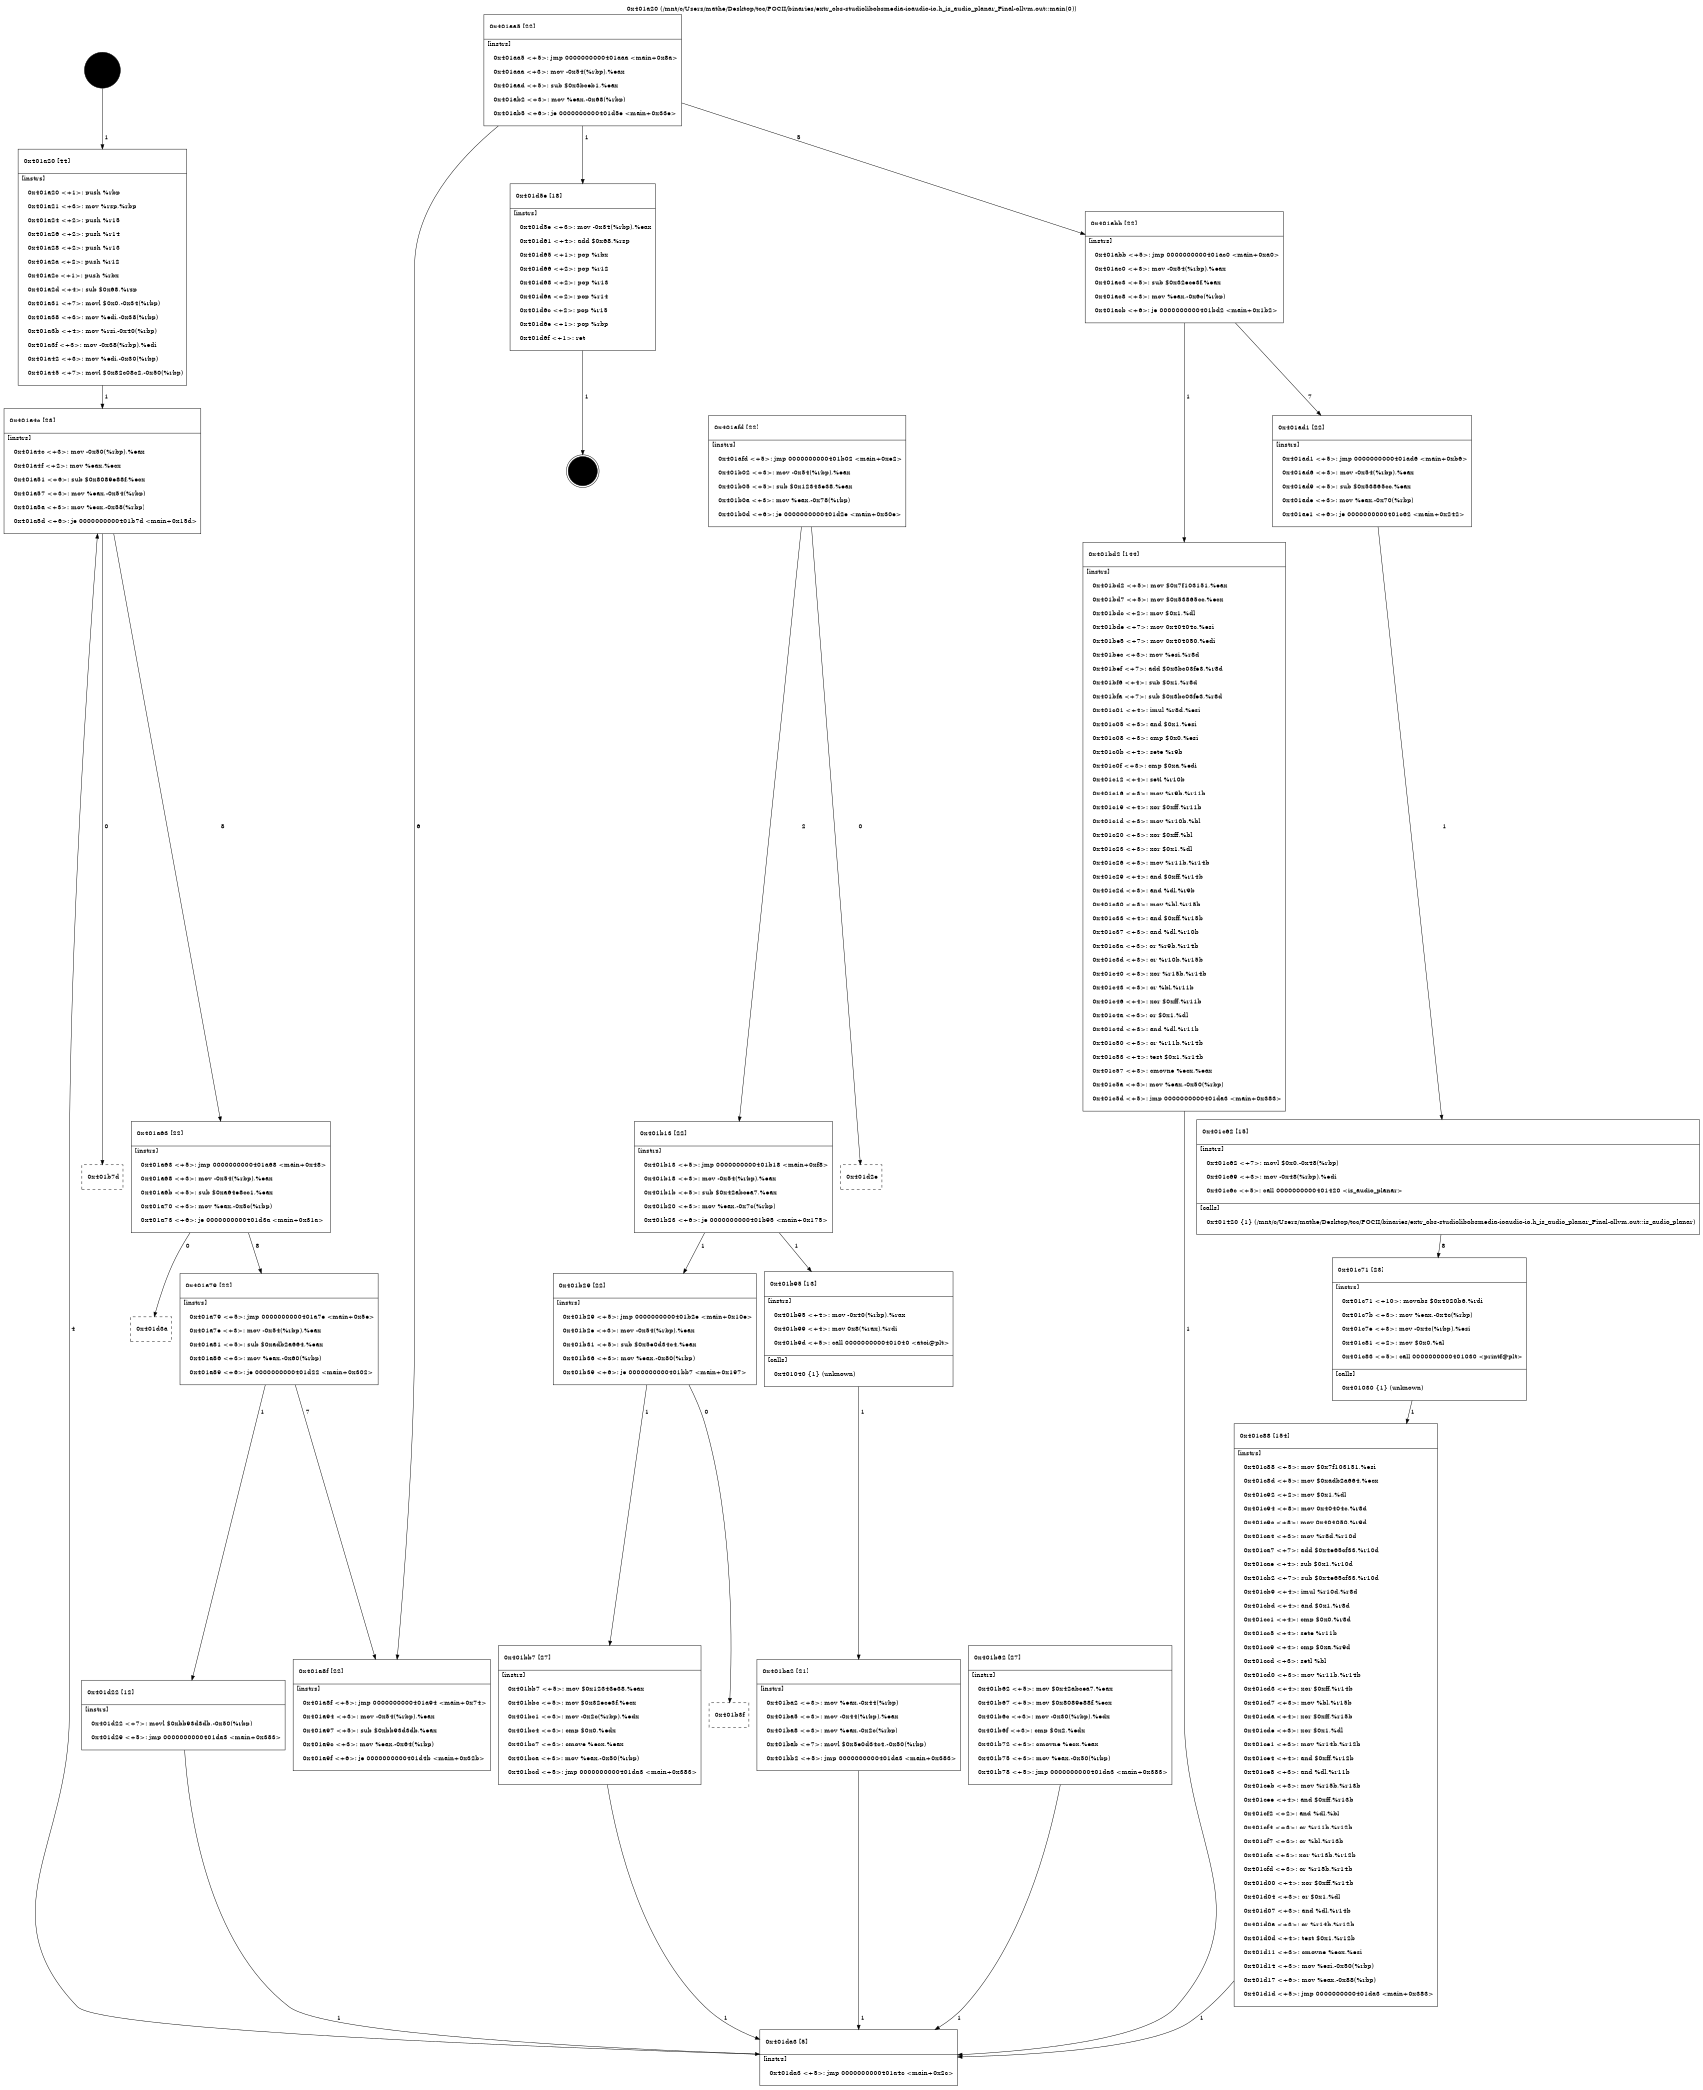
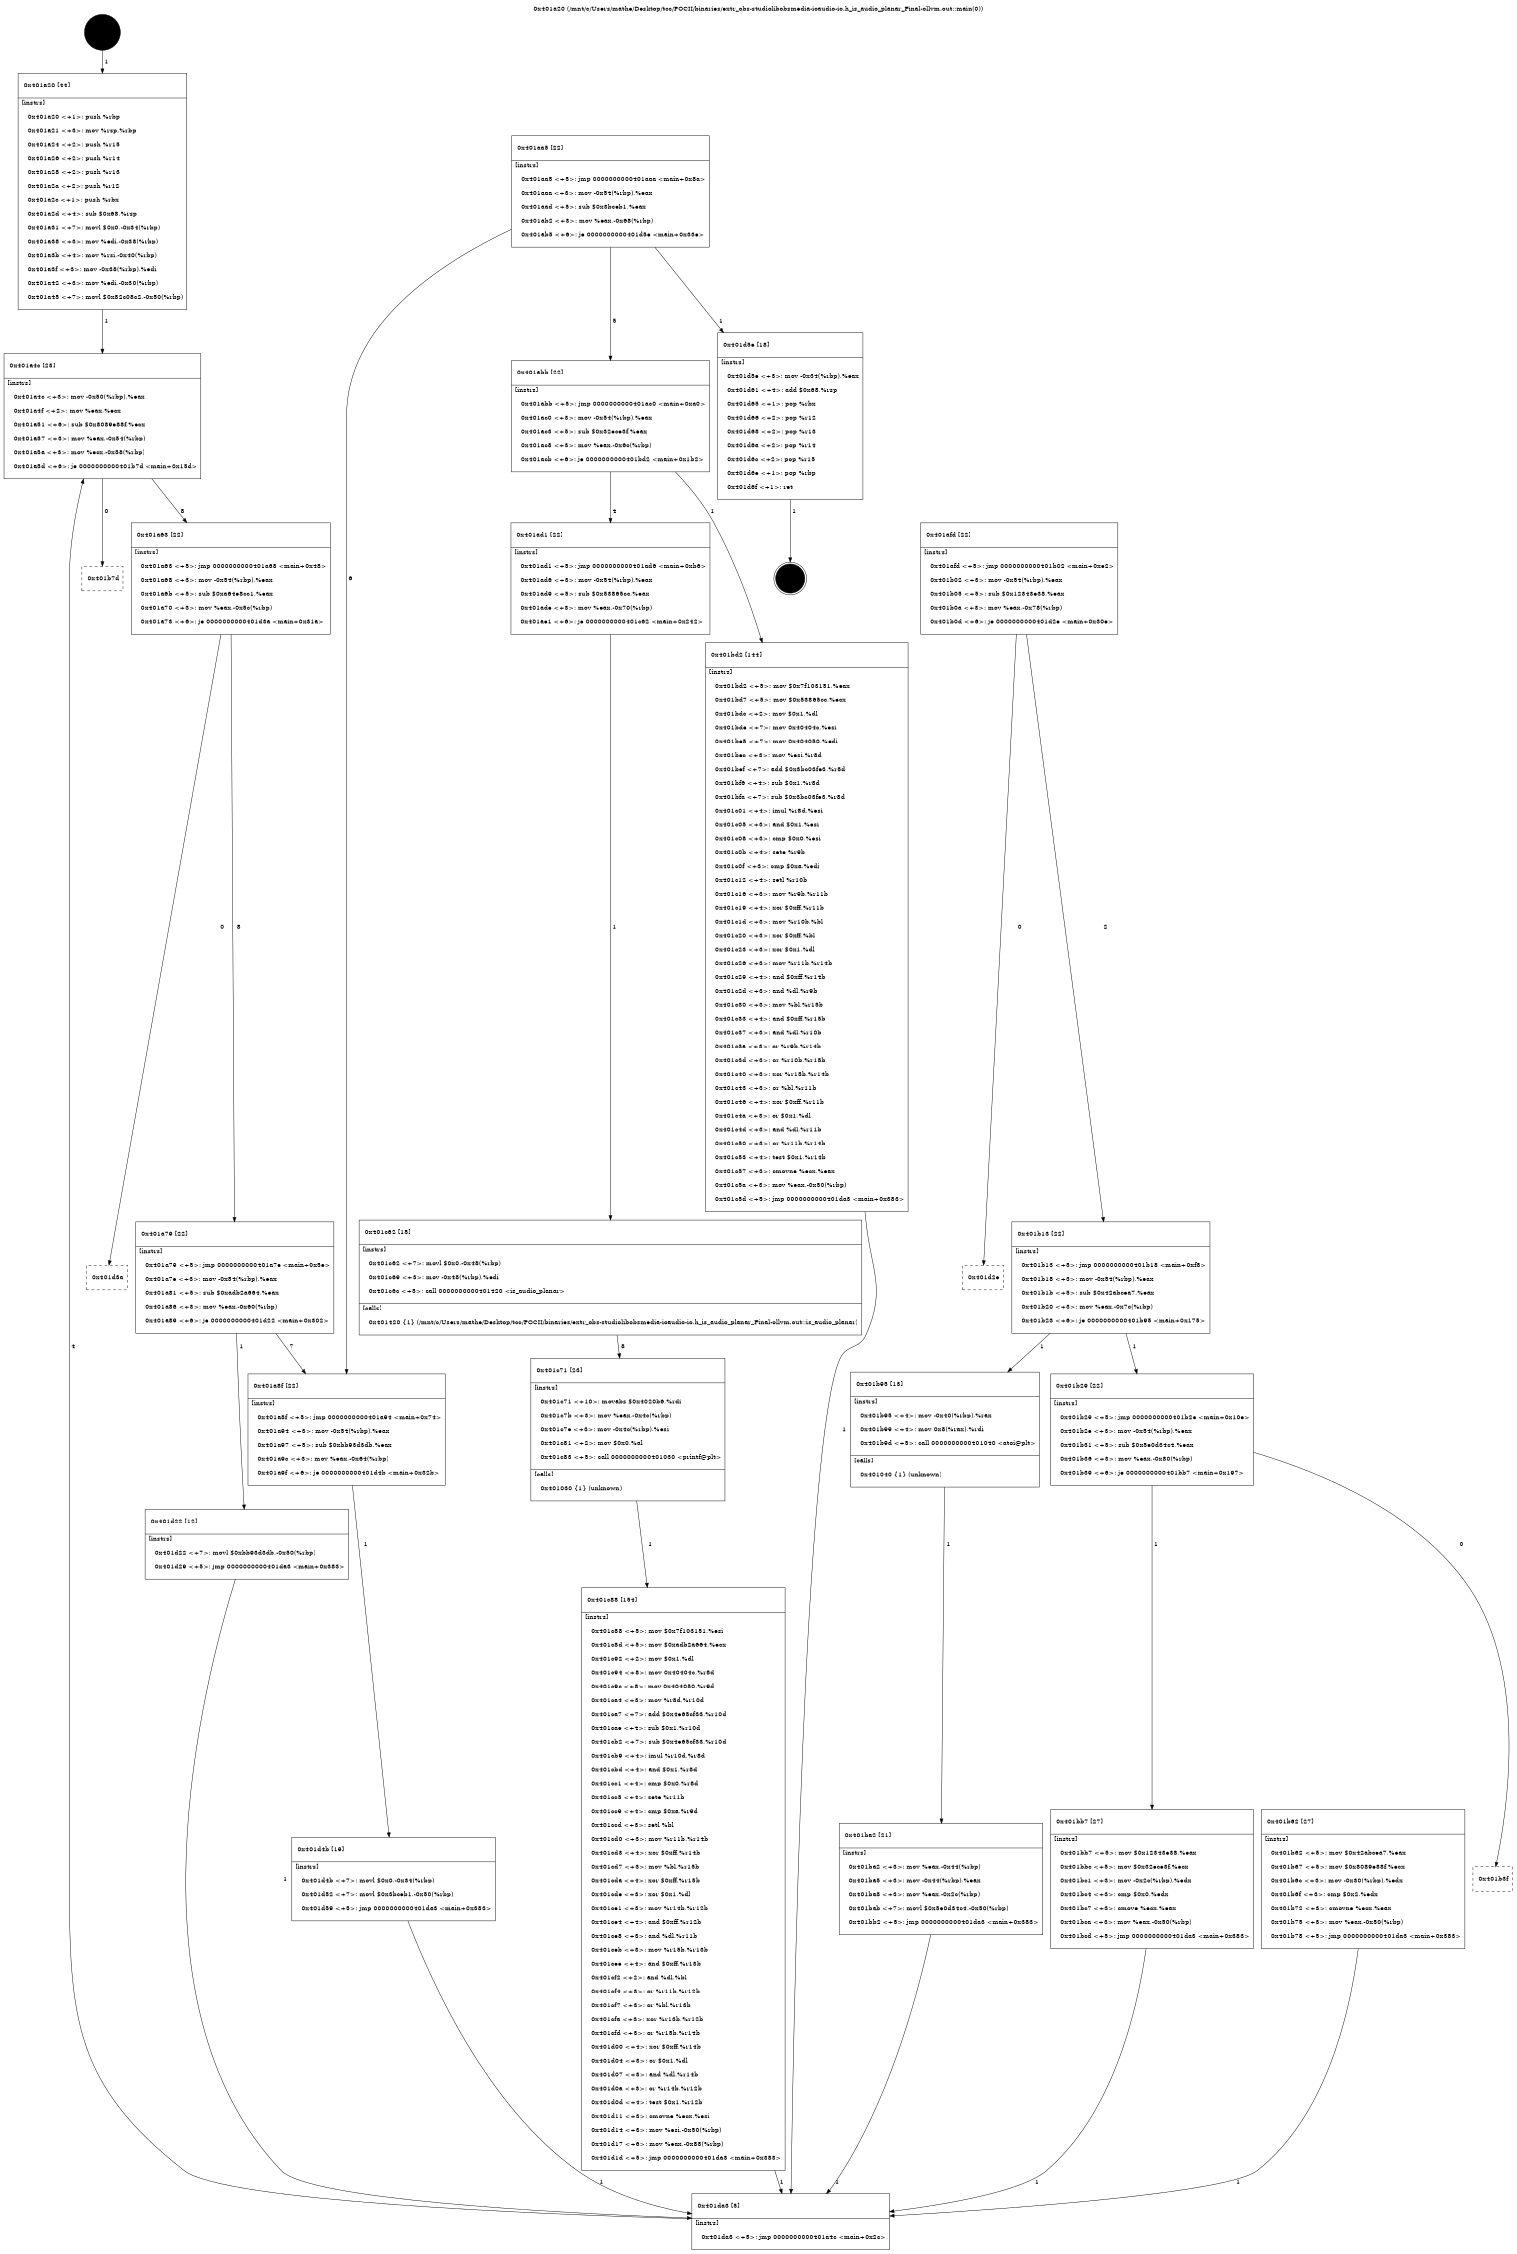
edge "0x401abb [22]" -> "0x401ad1 [22]": label " 7" -> " 4"
node "0x401d4b [19]": added
